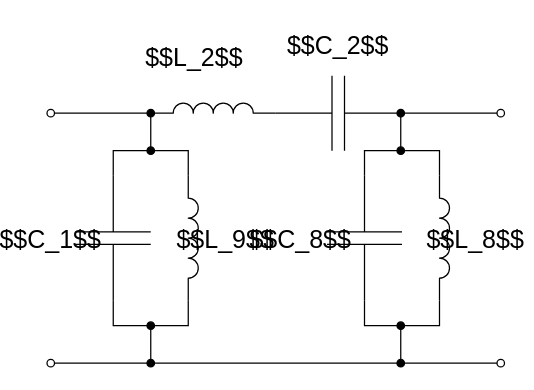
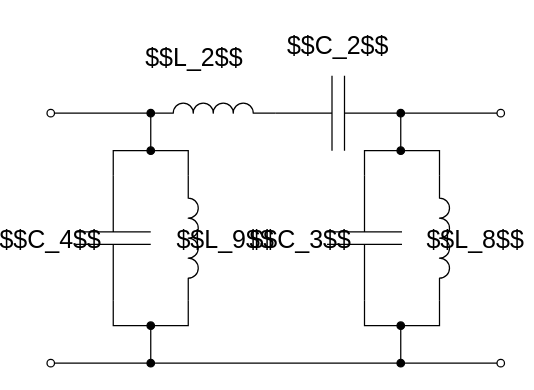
node "$$C_1$$": label "$$C_1$$" -> "$$C_4$$"
node "$$C_8$$": label "$$C_8$$" -> "$$C_3$$"
